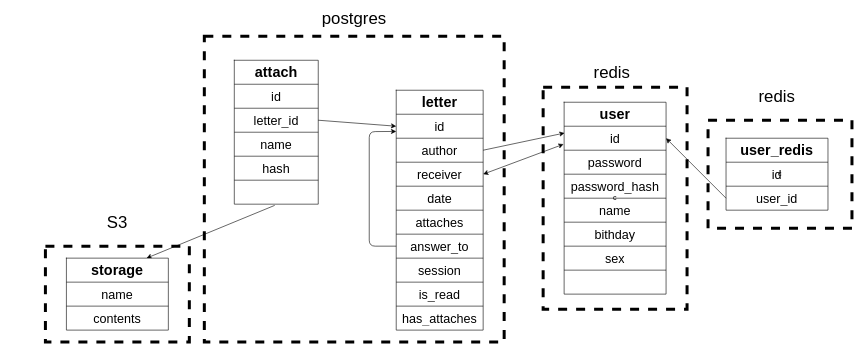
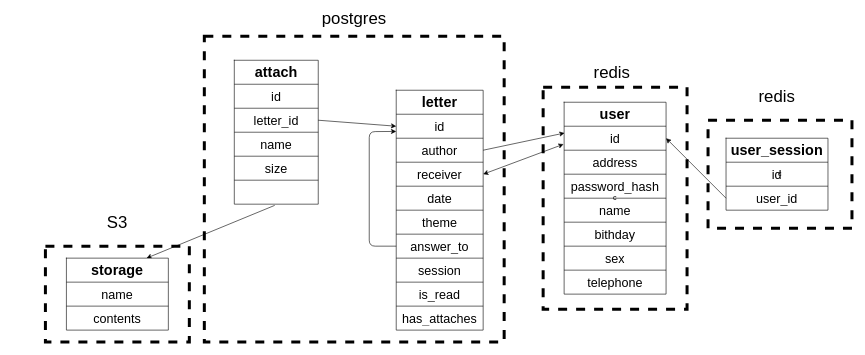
node "user_redis": label "user_redis" -> "user_session"
node "password": label "password" -> "address"
node "hash": label "hash" -> "size"
node "attaches": label "attaches" -> "theme"
node "telephone": added
